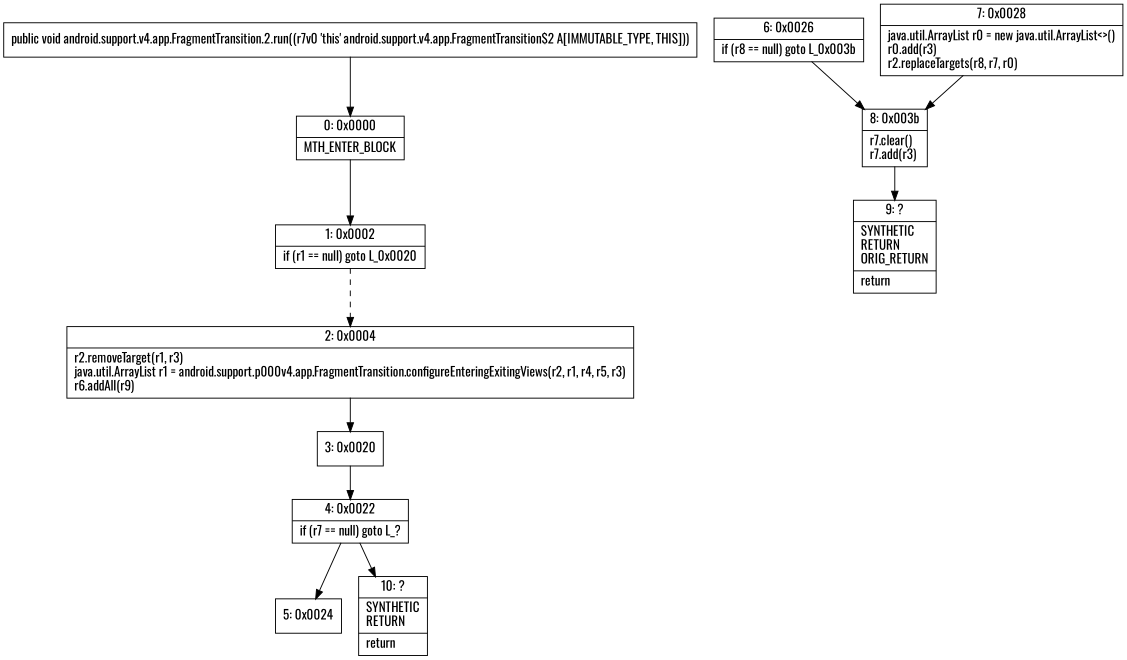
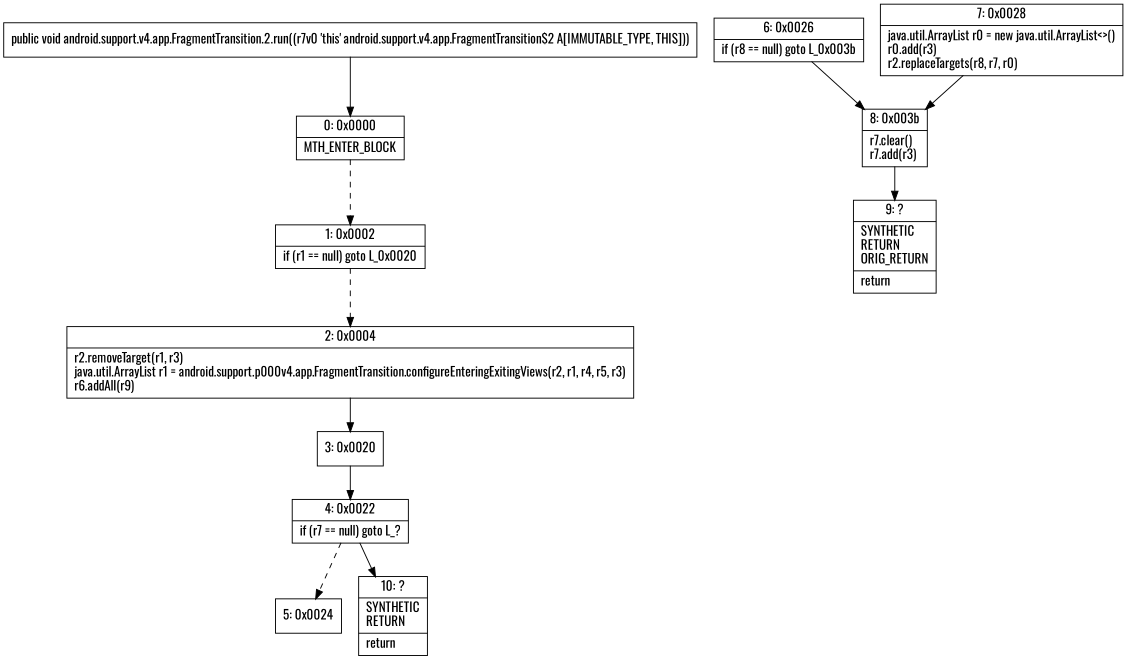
edge "0: 0x0000" -> "1: 0x0002": style solid -> dashed
edge "4: 0x0022" -> "5: 0x0024": style solid -> dashed
